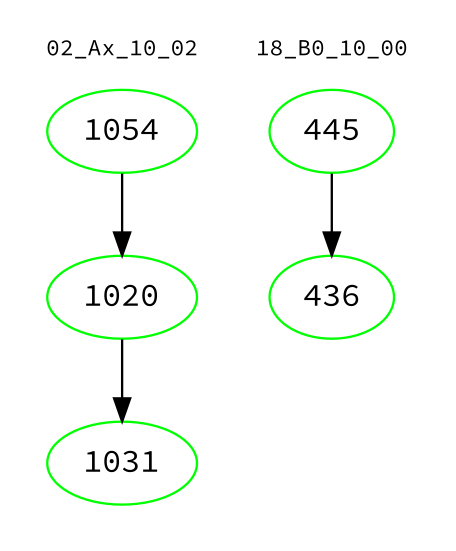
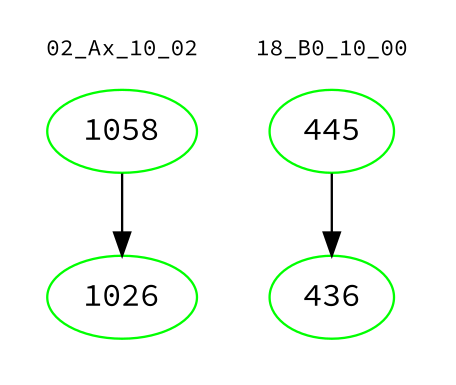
node "1054": label "1054" -> "1058"
node "1020": label "1020" -> "1026"
node "1031": removed
